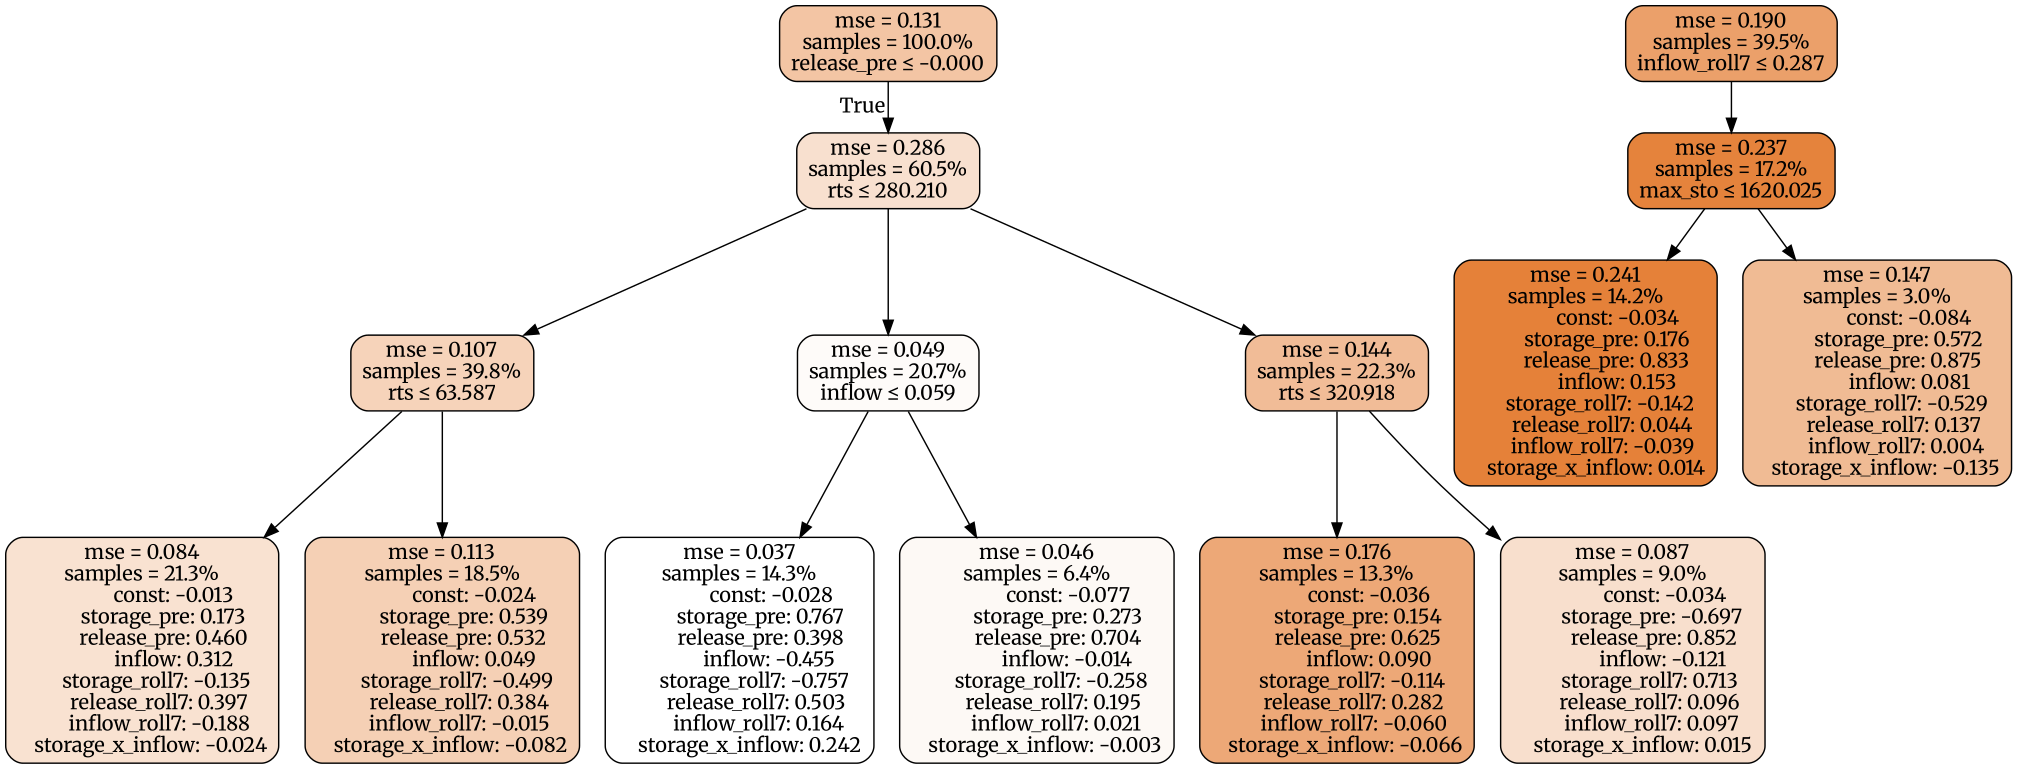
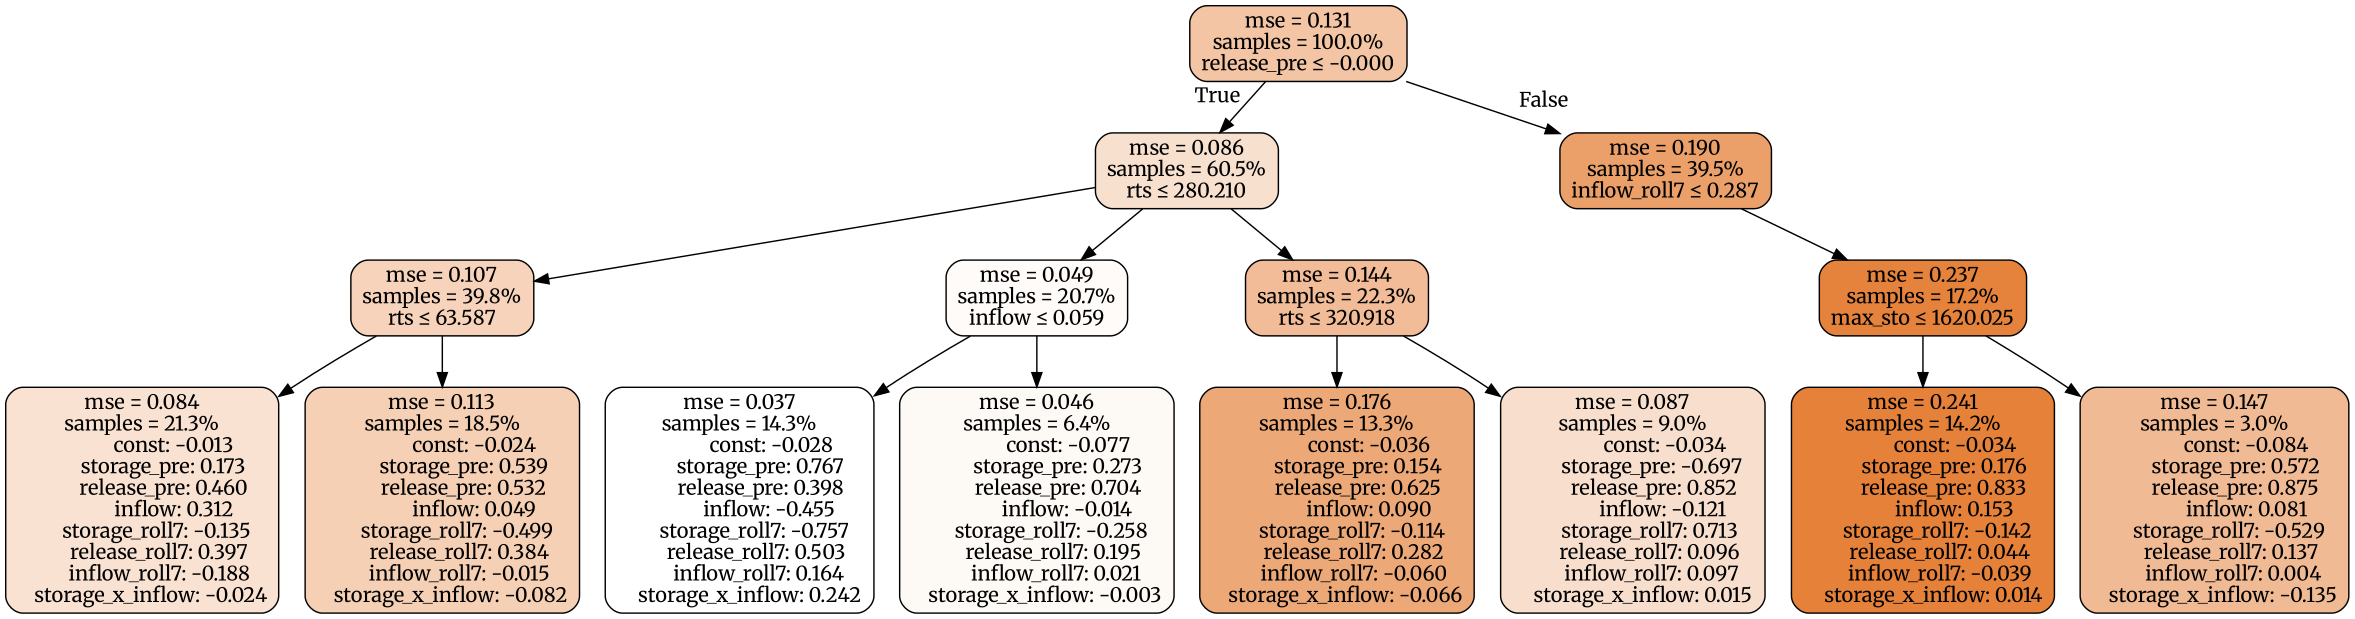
edge "mse = 0.131 samples = 100.0% release_pre ≤ -0.000" -> "mse = 0.190 samples = 39.5% inflow_roll7 ≤ 0.287": added
node "mse = 0.286 samples = 60.5% rts ≤ 280.210": label "mse = 0.286 samples = 60.5% rts ≤ 280.210" -> "mse = 0.086 samples = 60.5% rts ≤ 280.210"
